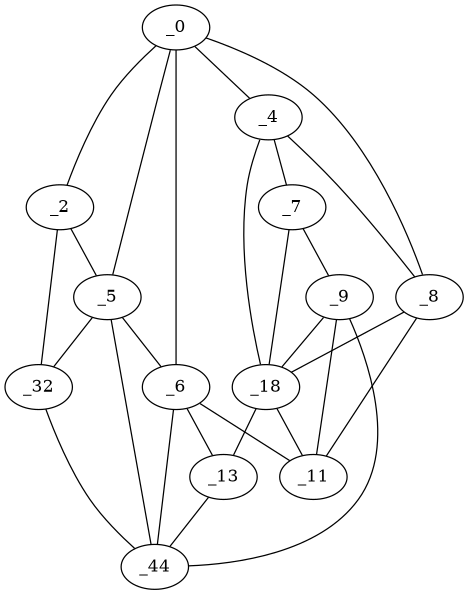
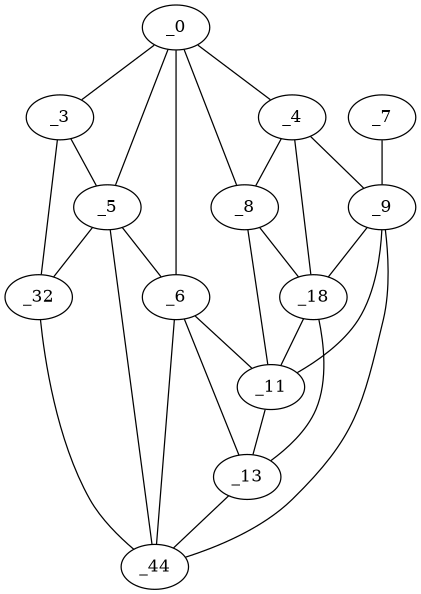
edge "_4" -- "_7": now "_4" -- "_9"
node "_2": label "_2" -> "_3"
edge "_7" -- "_18": removed
edge "_11" -- "_13": added
